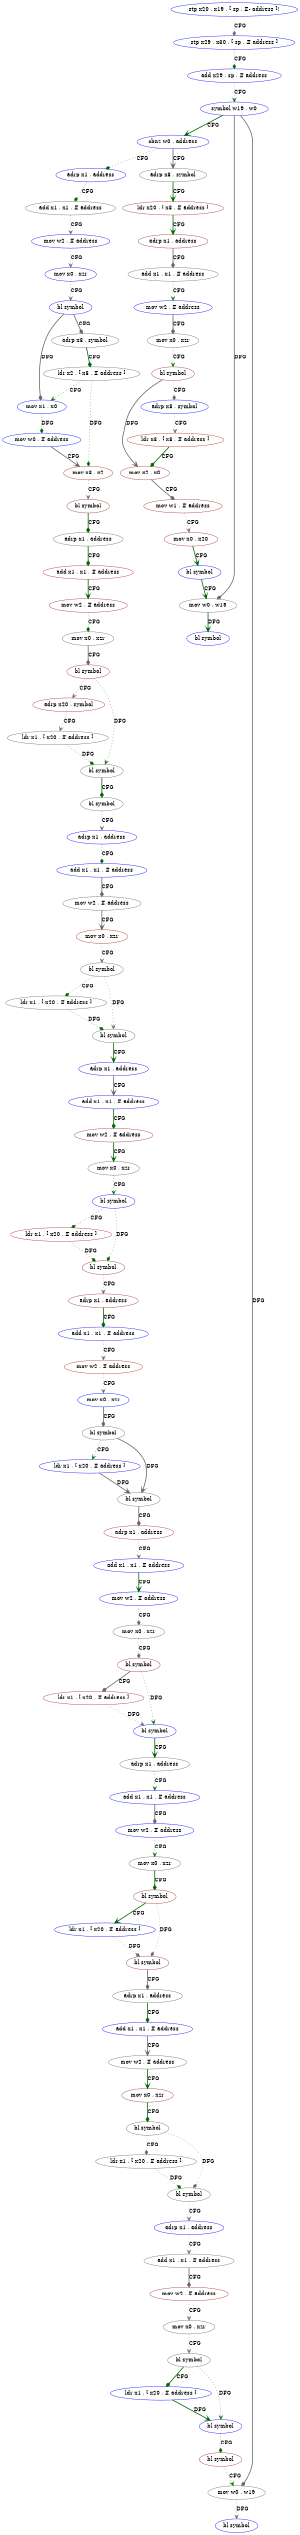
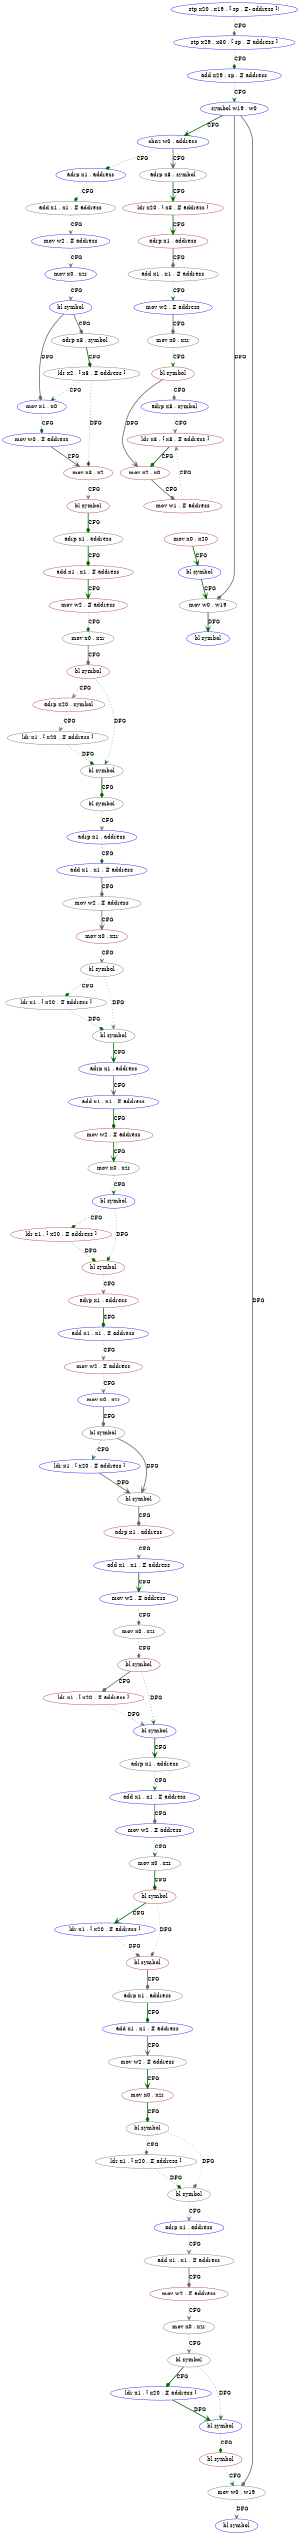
edge "mov x1 , x0" -> "mov w0 , # address": label "DFG" -> "CFG"
edge "mov w1 , # address" -> "mov x0 , x20": now "mov w1 , # address" -> "ldr x3 , [ x8 , # address ]"
